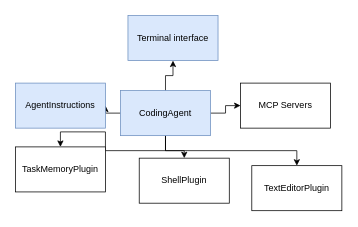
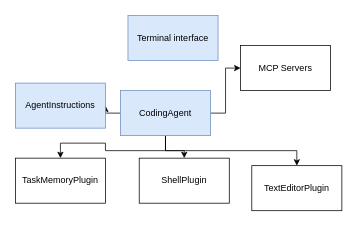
edge "CodingAgent" -> "Terminal interface": removed
node "MCP Servers": moved (285, 105) -> (285, 68)
node "TaskMemoryPlugin": moved (60, 169) -> (60, 180)
